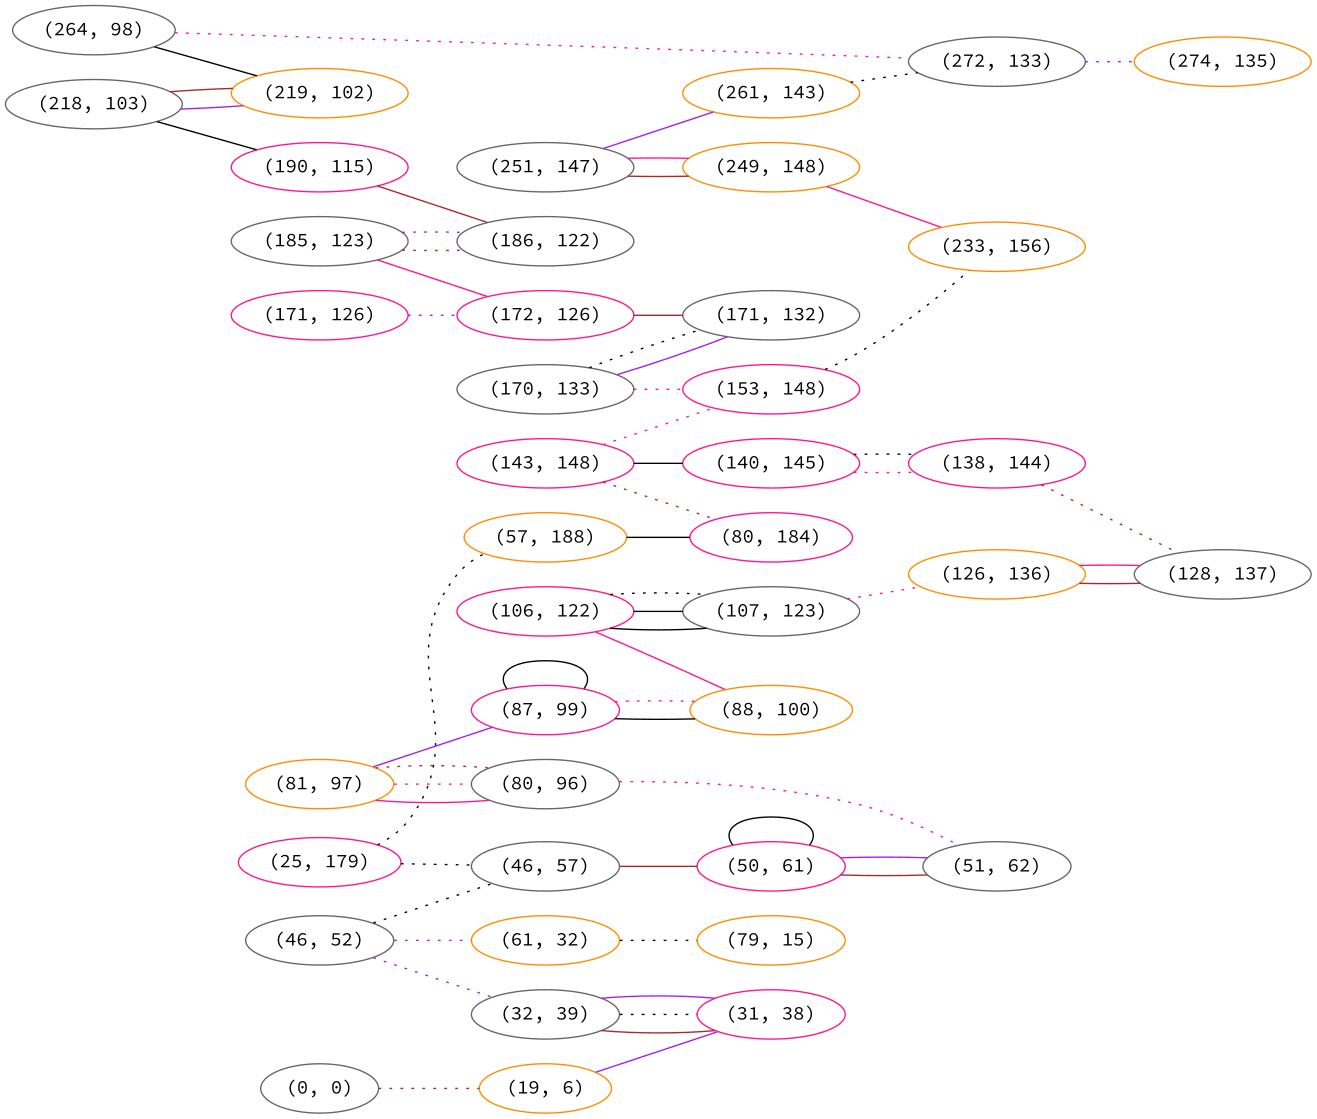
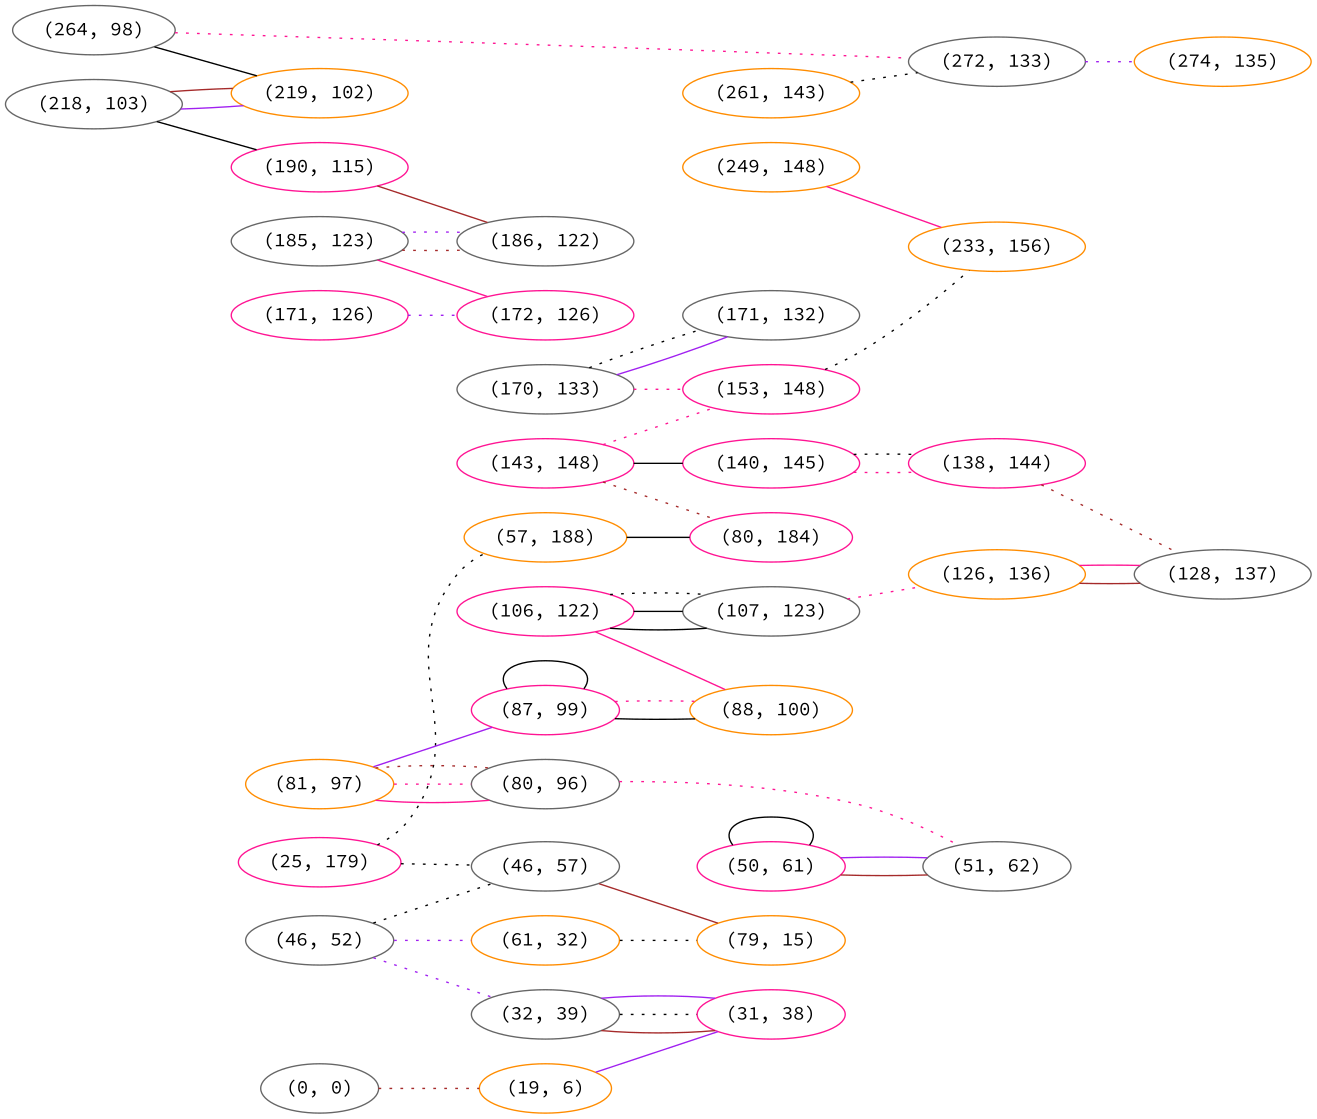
node "(251, 147)": removed
edge "(172, 126)" -- "(171, 132)": removed
edge "(46, 57)" -- "(50, 61)": now "(46, 57)" -- "(79, 15)"
